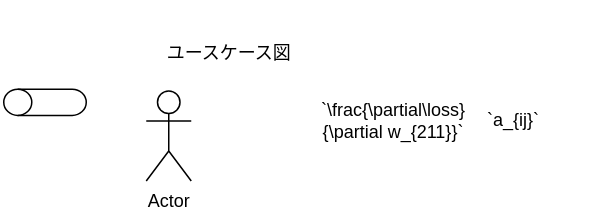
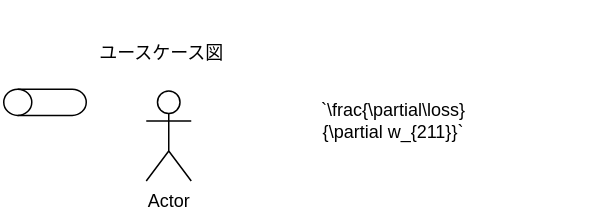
node "ユースケース図": moved (229, 53) -> (161, 53)
node "`a_{ij}`": removed
